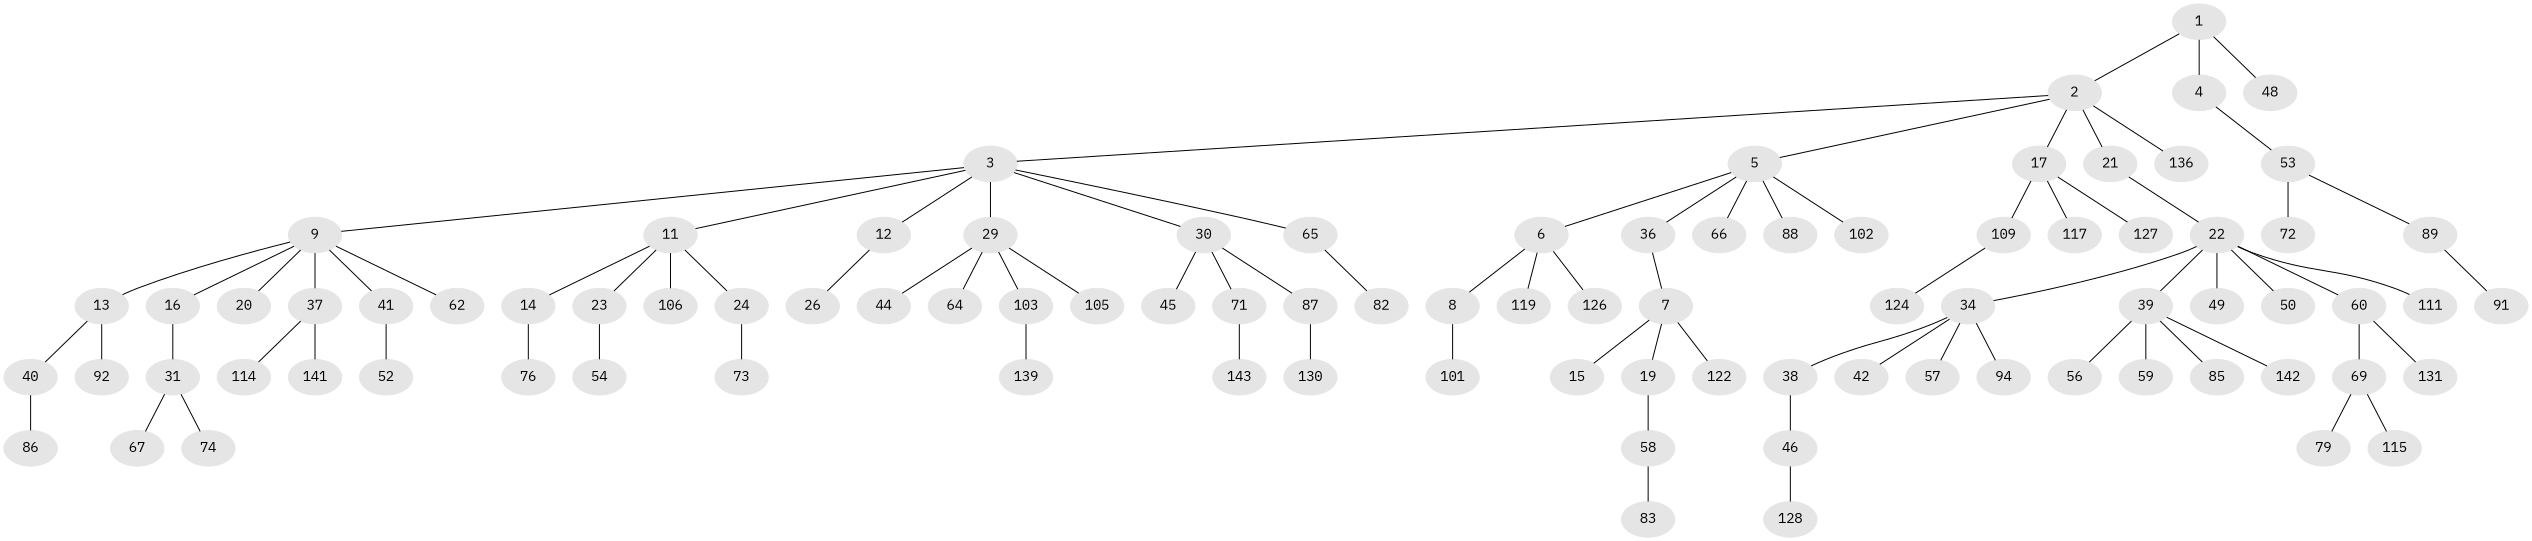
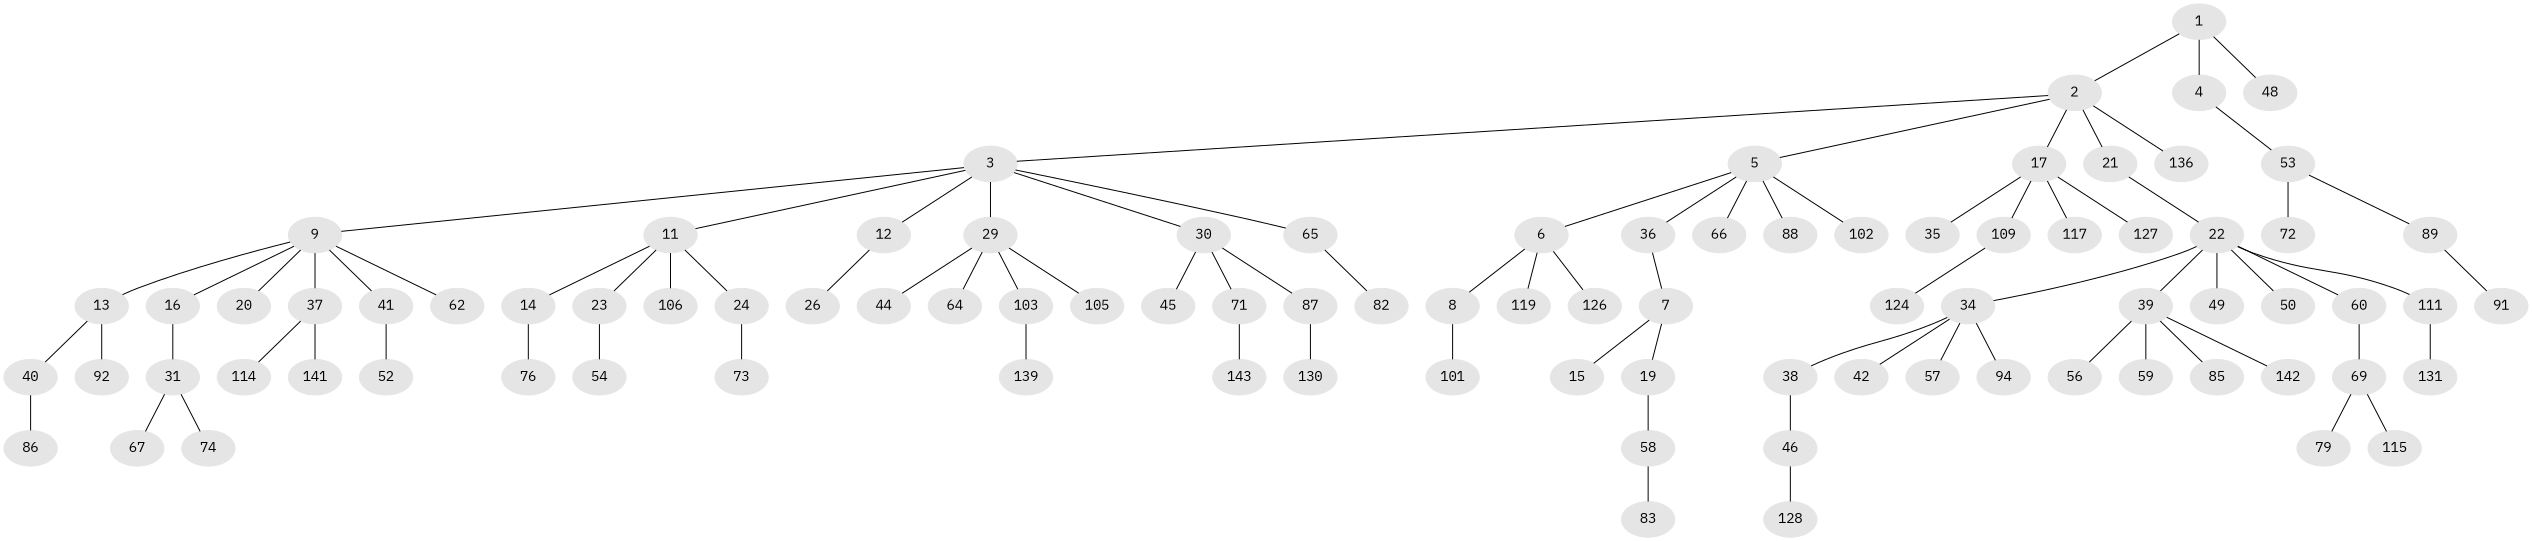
node "35": added
edge "60" -- "131": now "111" -- "131"
node "122": removed
